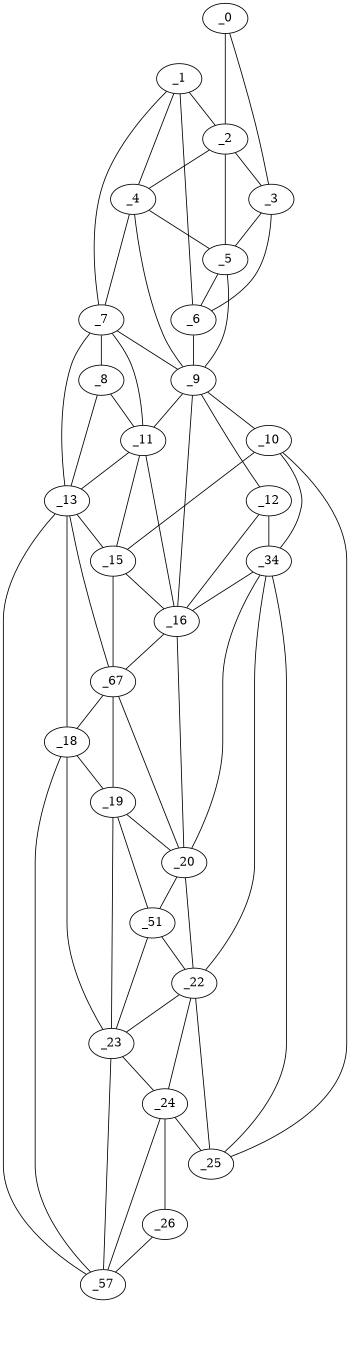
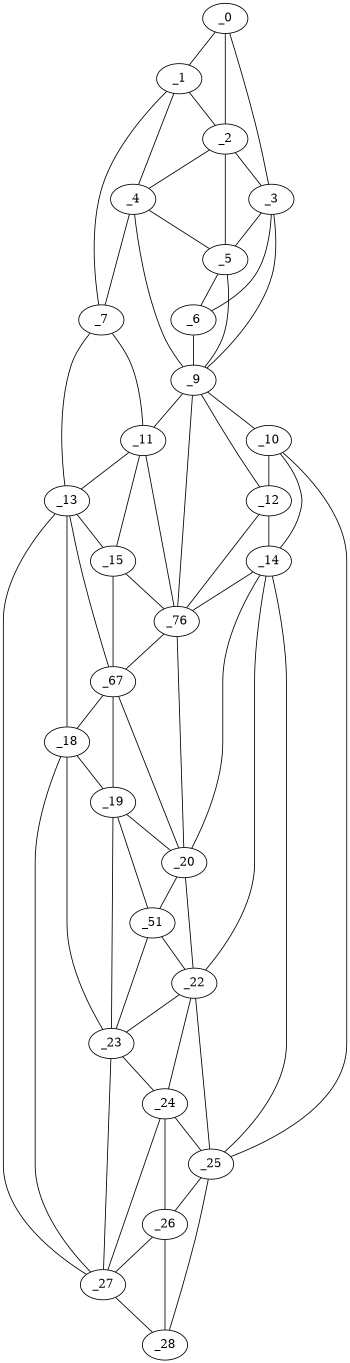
edge "_1" -- "_6": now "_1" -- "_0"
edge "_7" -- "_9": now "_3" -- "_9"
node "_8": removed
edge "_10" -- "_15": now "_10" -- "_12"
node "_34": label "_34" -> "_14"
node "_16": label "_16" -> "_76"
edge "_25" -- "_26": added
node "_57": label "_57" -> "_27"
node "_28": added
